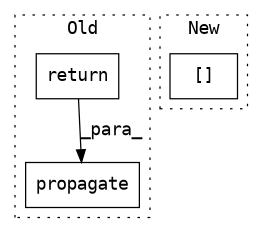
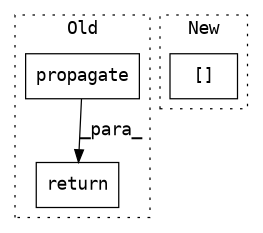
edge "return" -> "propagate": reversed
